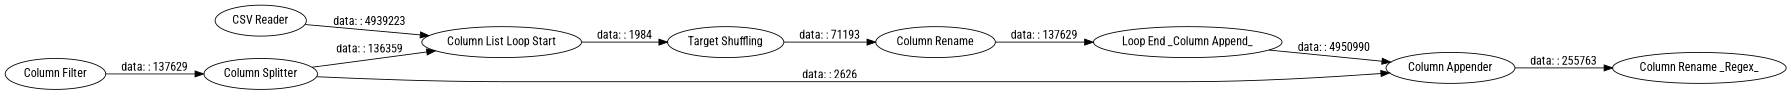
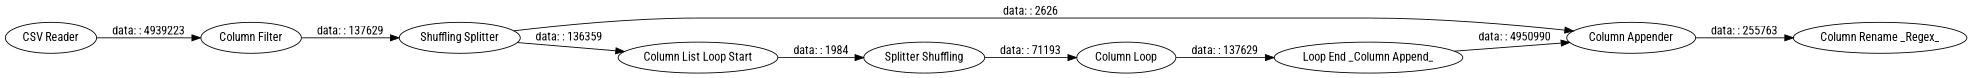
edge "CSV Reader" -> "Column List Loop Start": now "CSV Reader" -> "Column Filter"
node "Target Shuffling": label "Target Shuffling" -> "Splitter Shuffling"
node "Column Rename": label "Column Rename" -> "Column Loop"
node "Column Splitter": label "Column Splitter" -> "Shuffling Splitter"
